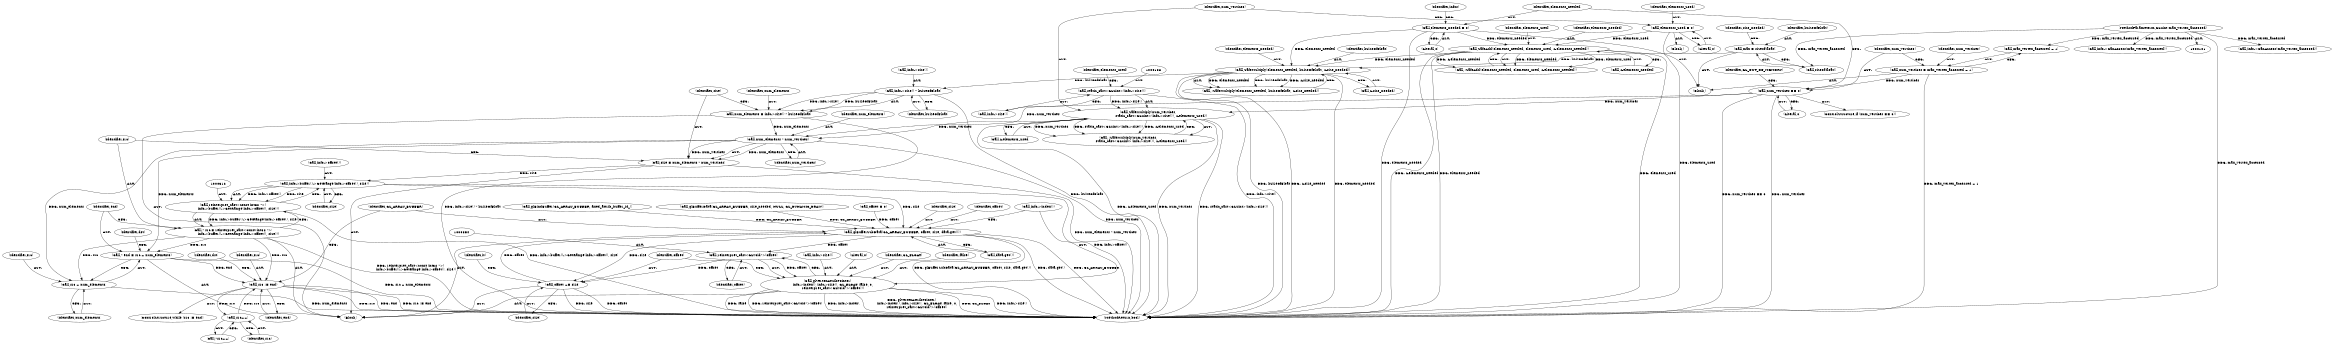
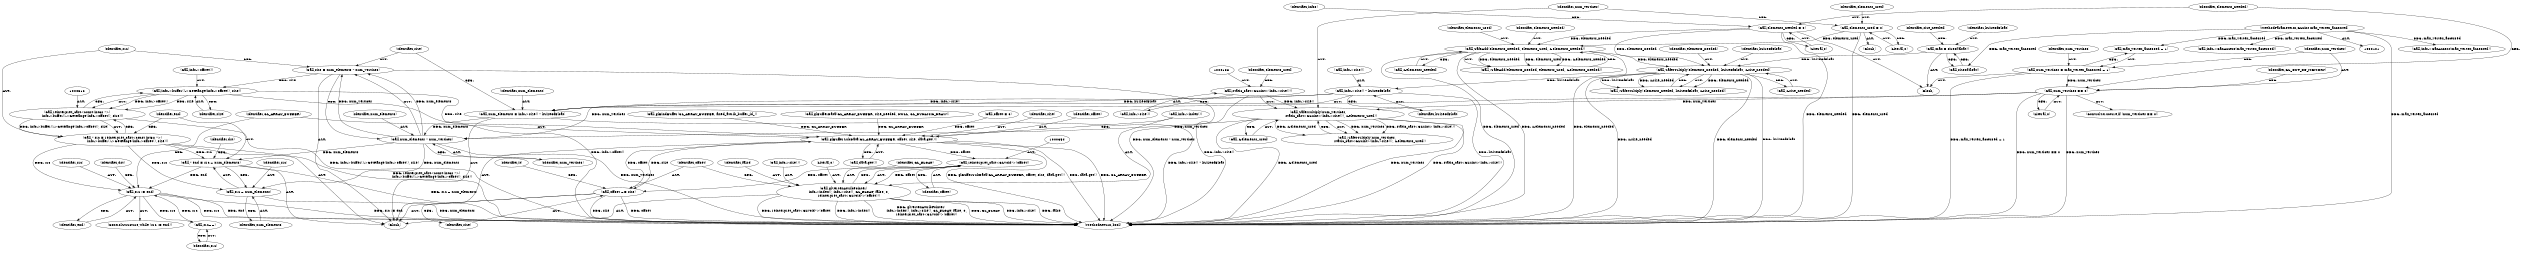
edge "(Call,sizeof(float))" -> "(Call,max = sizeof(float))": label "AST: " -> "CFG: "
edge "(Call,size = num_elements * num_vertices)" -> "(Call,num_elements * num_vertices)": added, label "CFG:"
node "(Call,*src++)": removed
